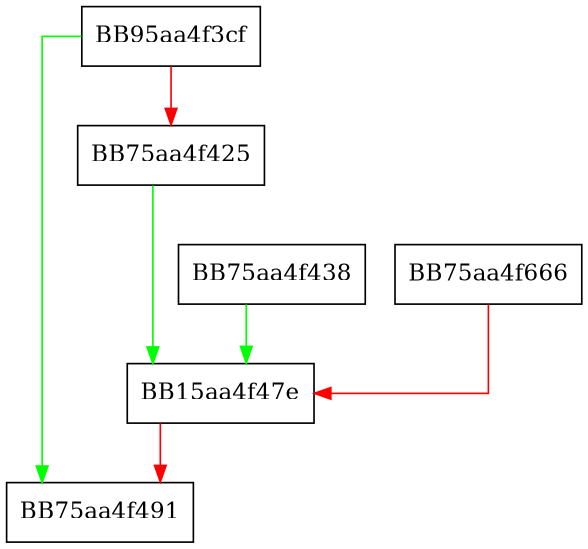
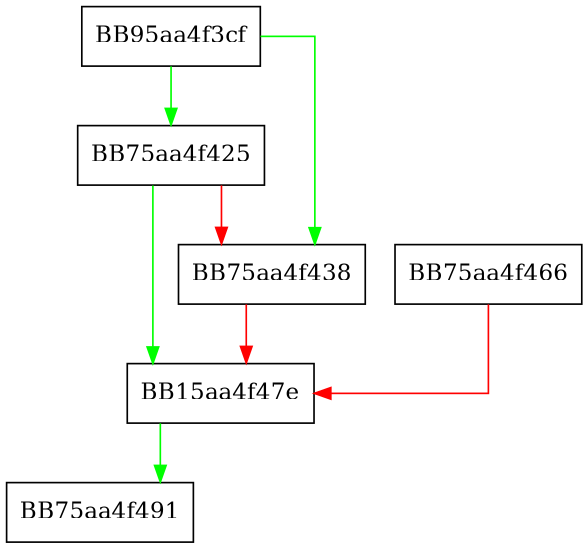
edge "BB95aa4f3cf" -> "BB75aa4f425": color red -> green
edge "BB75aa4f425" -> "BB75aa4f438": added
edge "BB95aa4f3cf" -> "BB75aa4f491": now "BB95aa4f3cf" -> "BB75aa4f438"
node "BB75aa4f666": label "BB75aa4f666" -> "BB75aa4f466"
edge "BB75aa4f438" -> "BB15aa4f47e": color green -> red
edge "BB15aa4f47e" -> "BB75aa4f491": color red -> green
